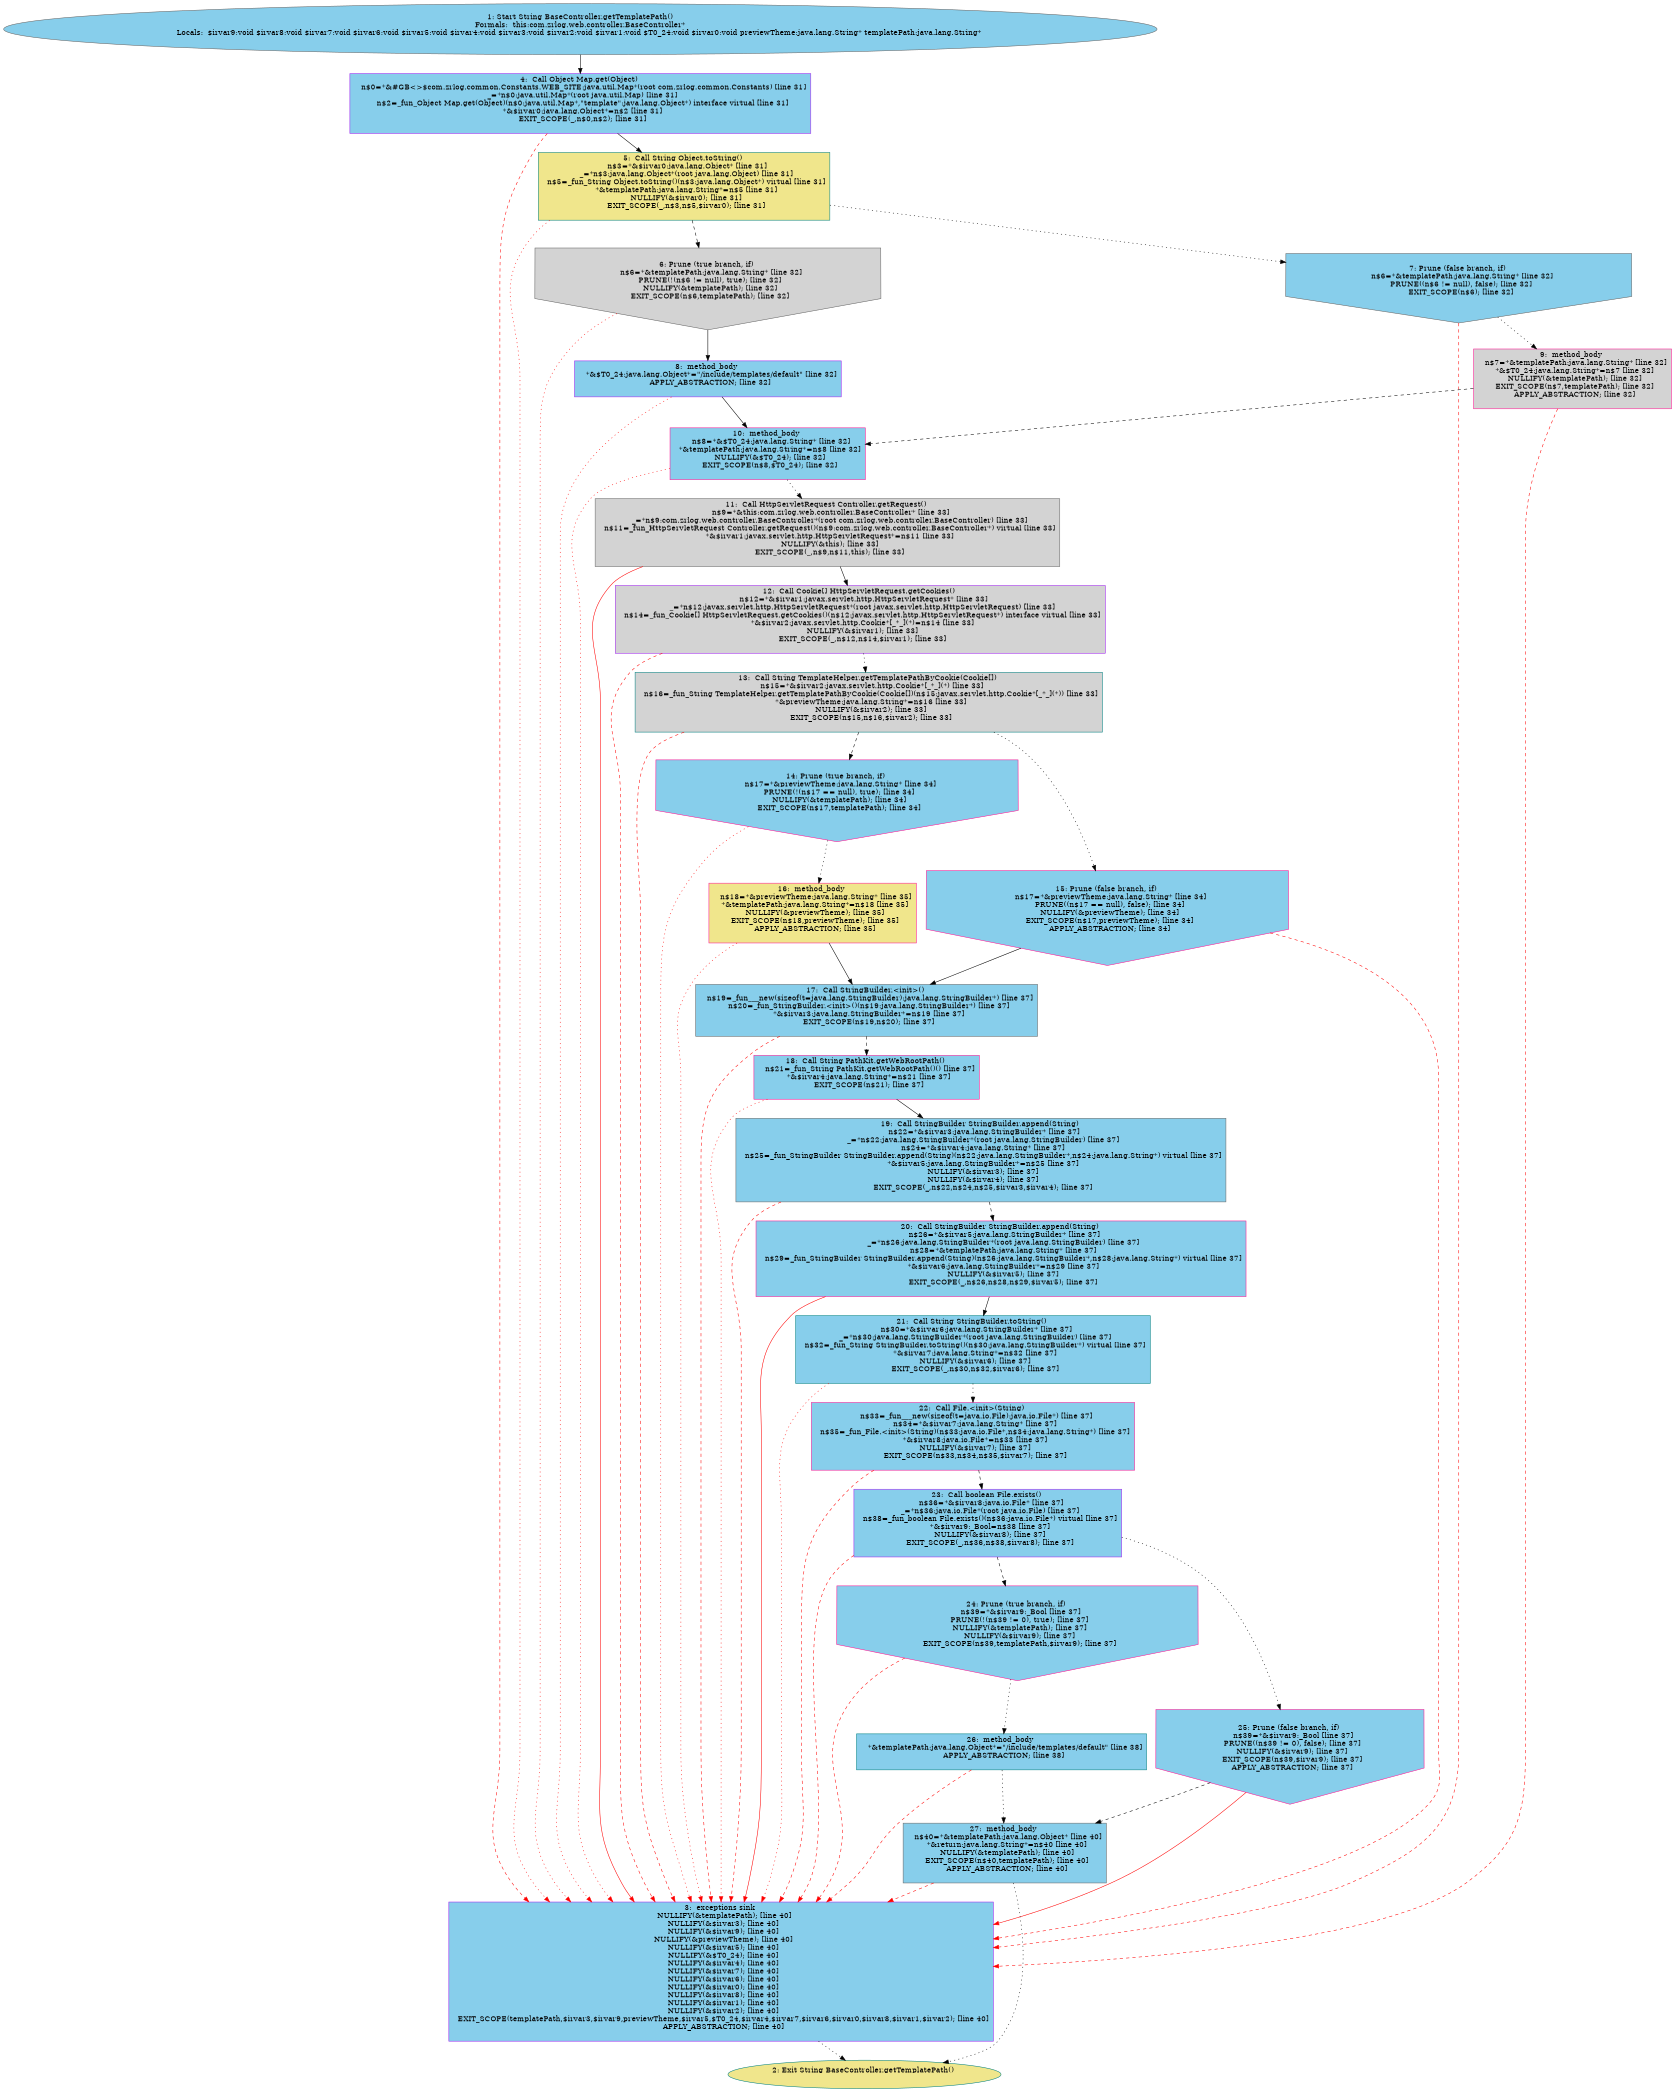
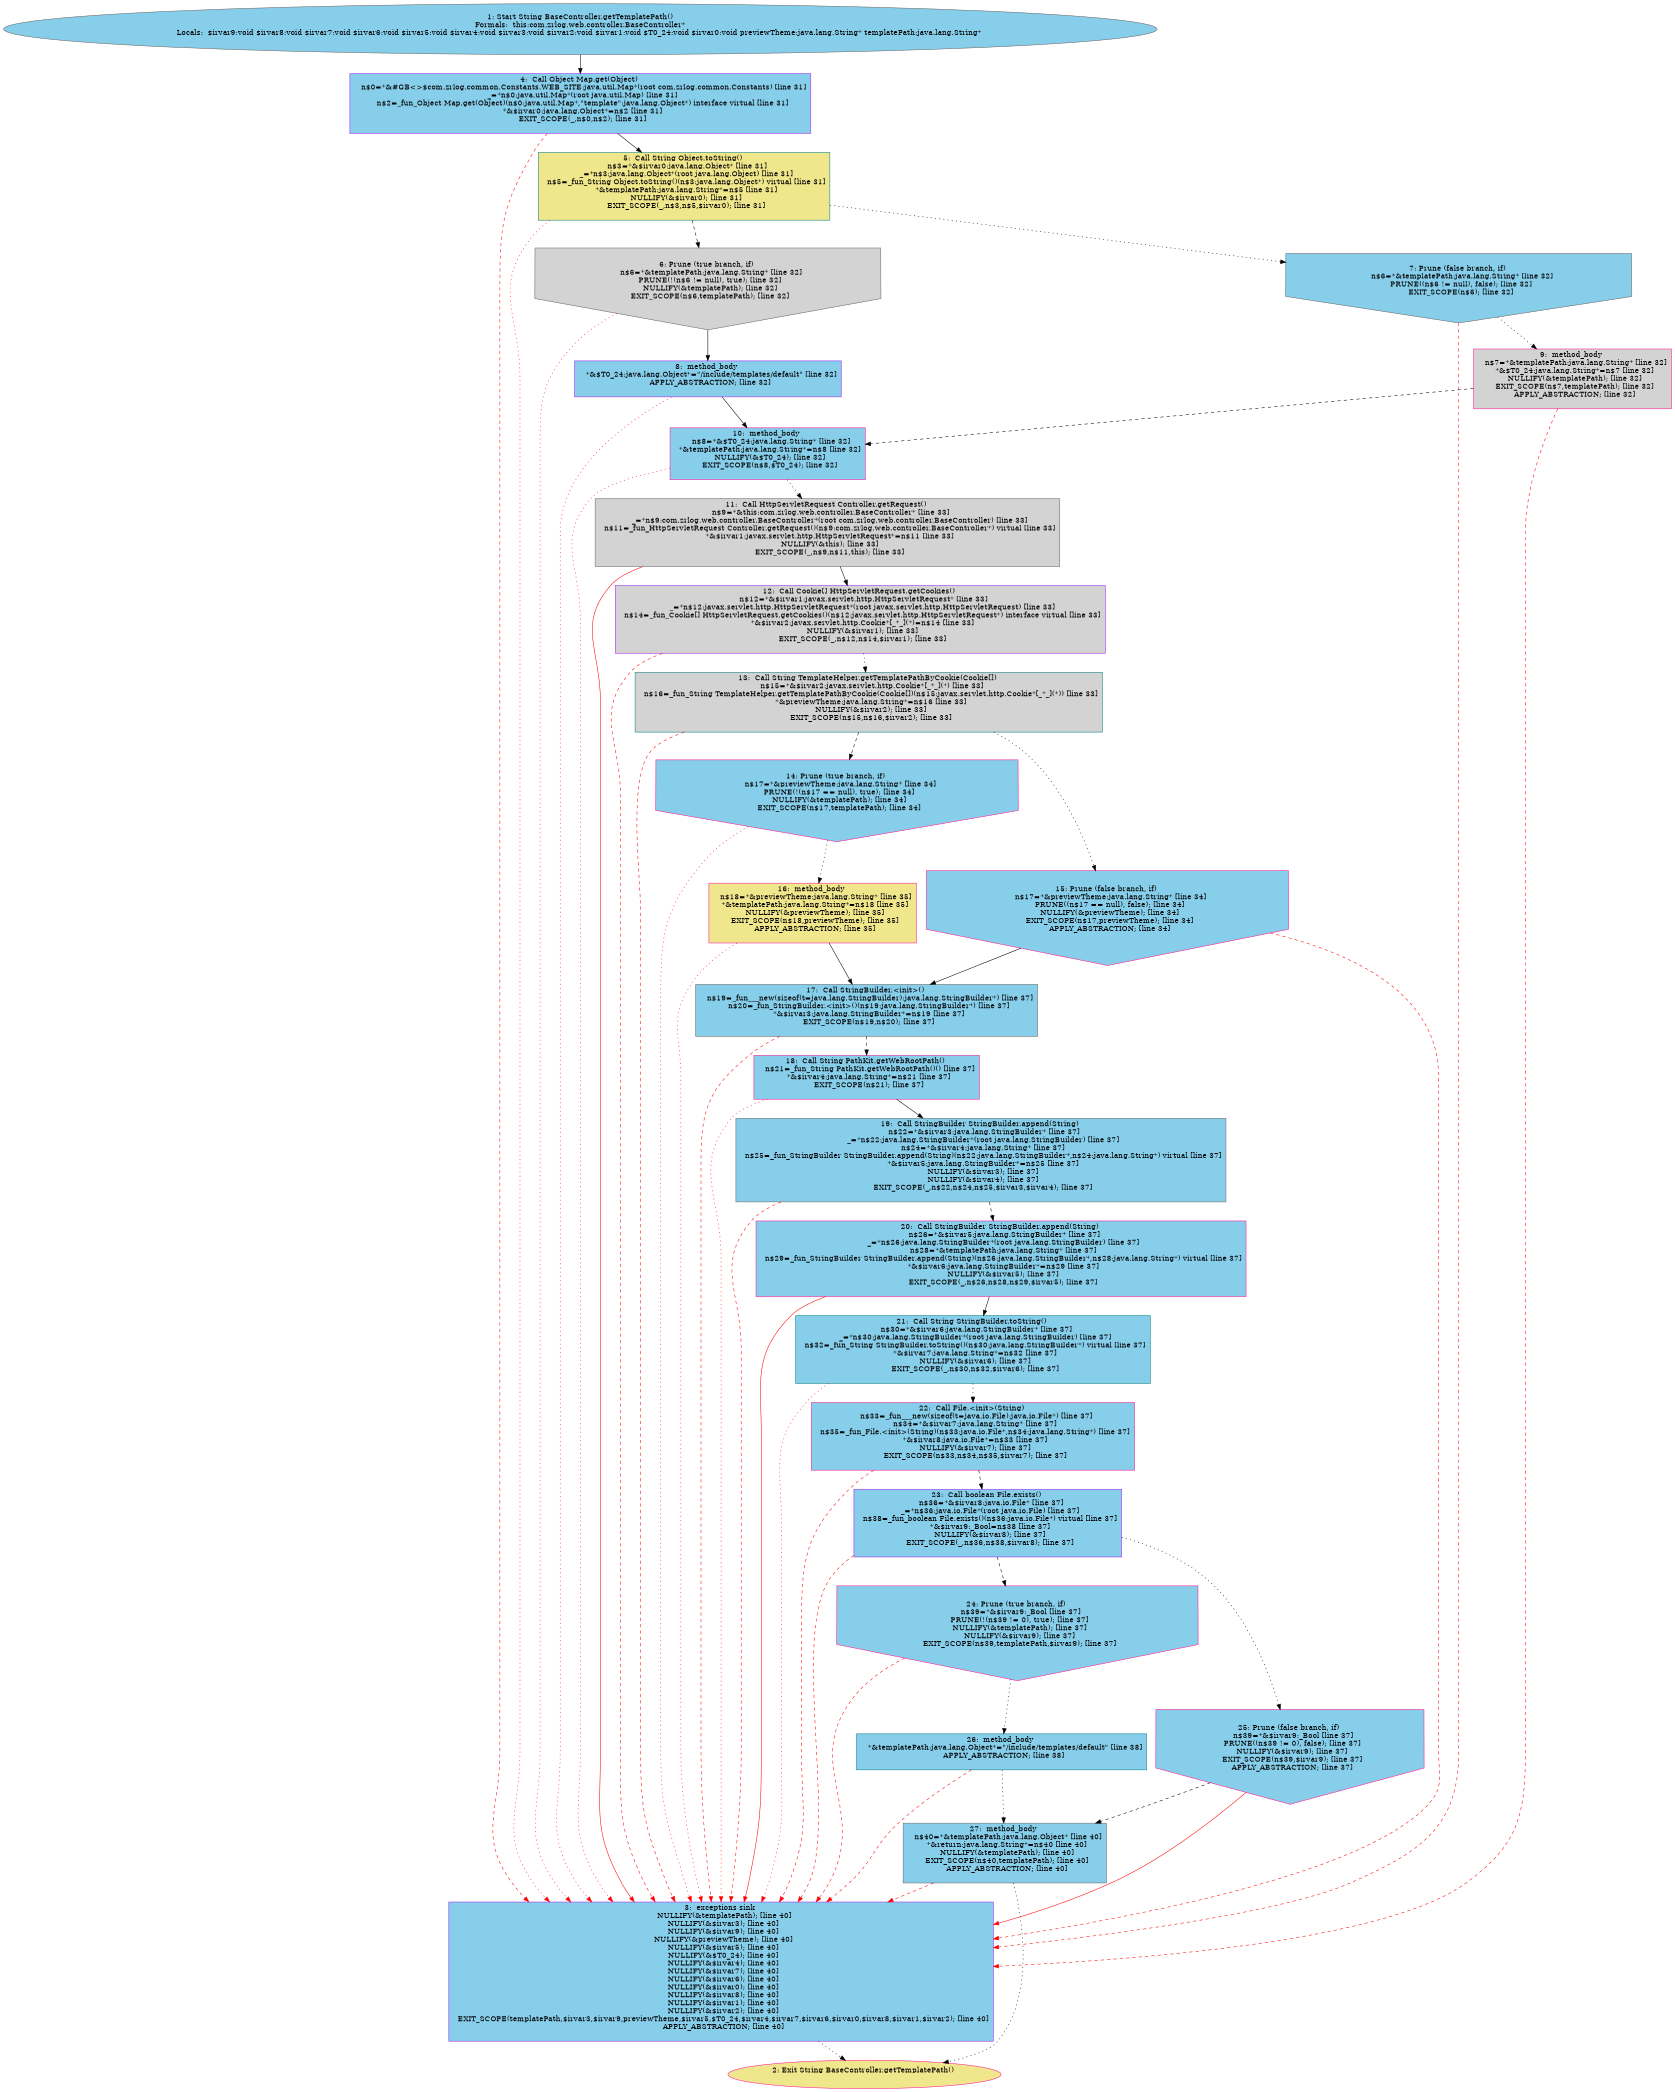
node "2: Exit String BaseController.getTemplatePath()": color teal -> deeppink
